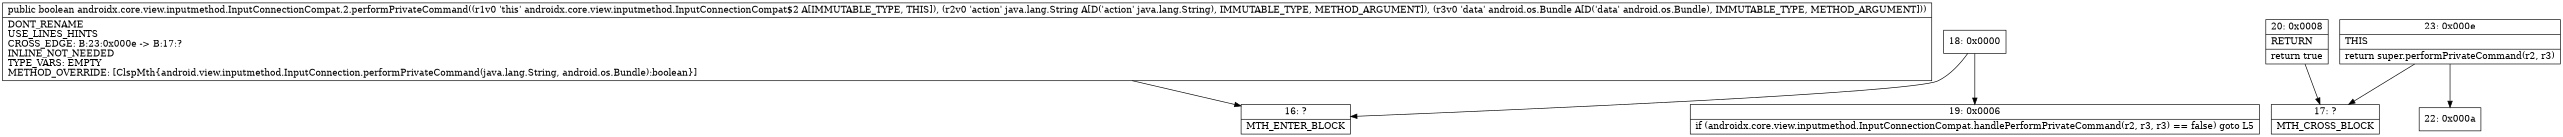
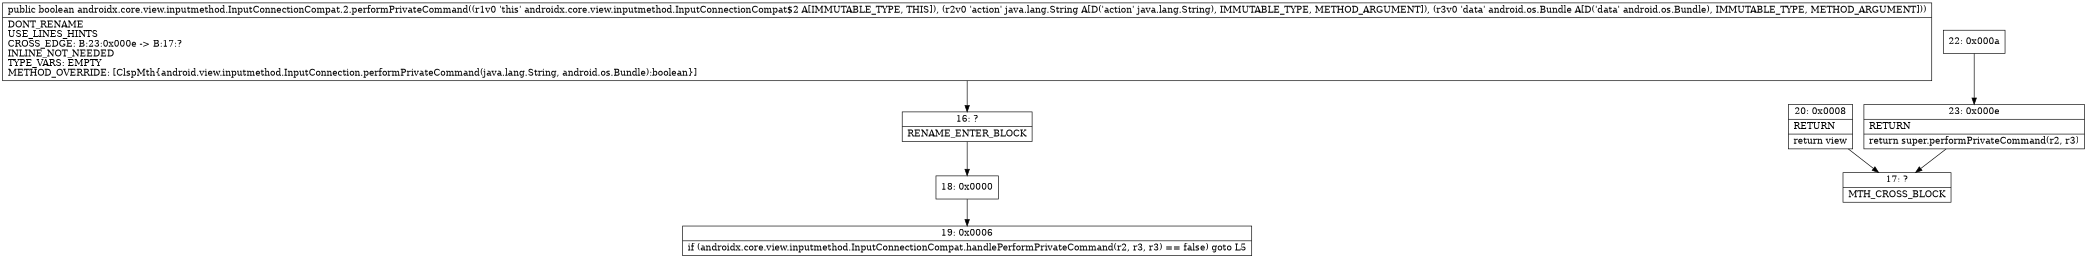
node "23: 0x000e": text "THIS" -> "RETURN"
node "20: 0x0008": text "return true" -> "return view"
edge "23: 0x000e" -> "22: 0x000a": reversed
edge "18: 0x0000" -> "16: ?": reversed
node "16: ?": text "MTH_ENTER_BLOCK" -> "RENAME_ENTER_BLOCK"
